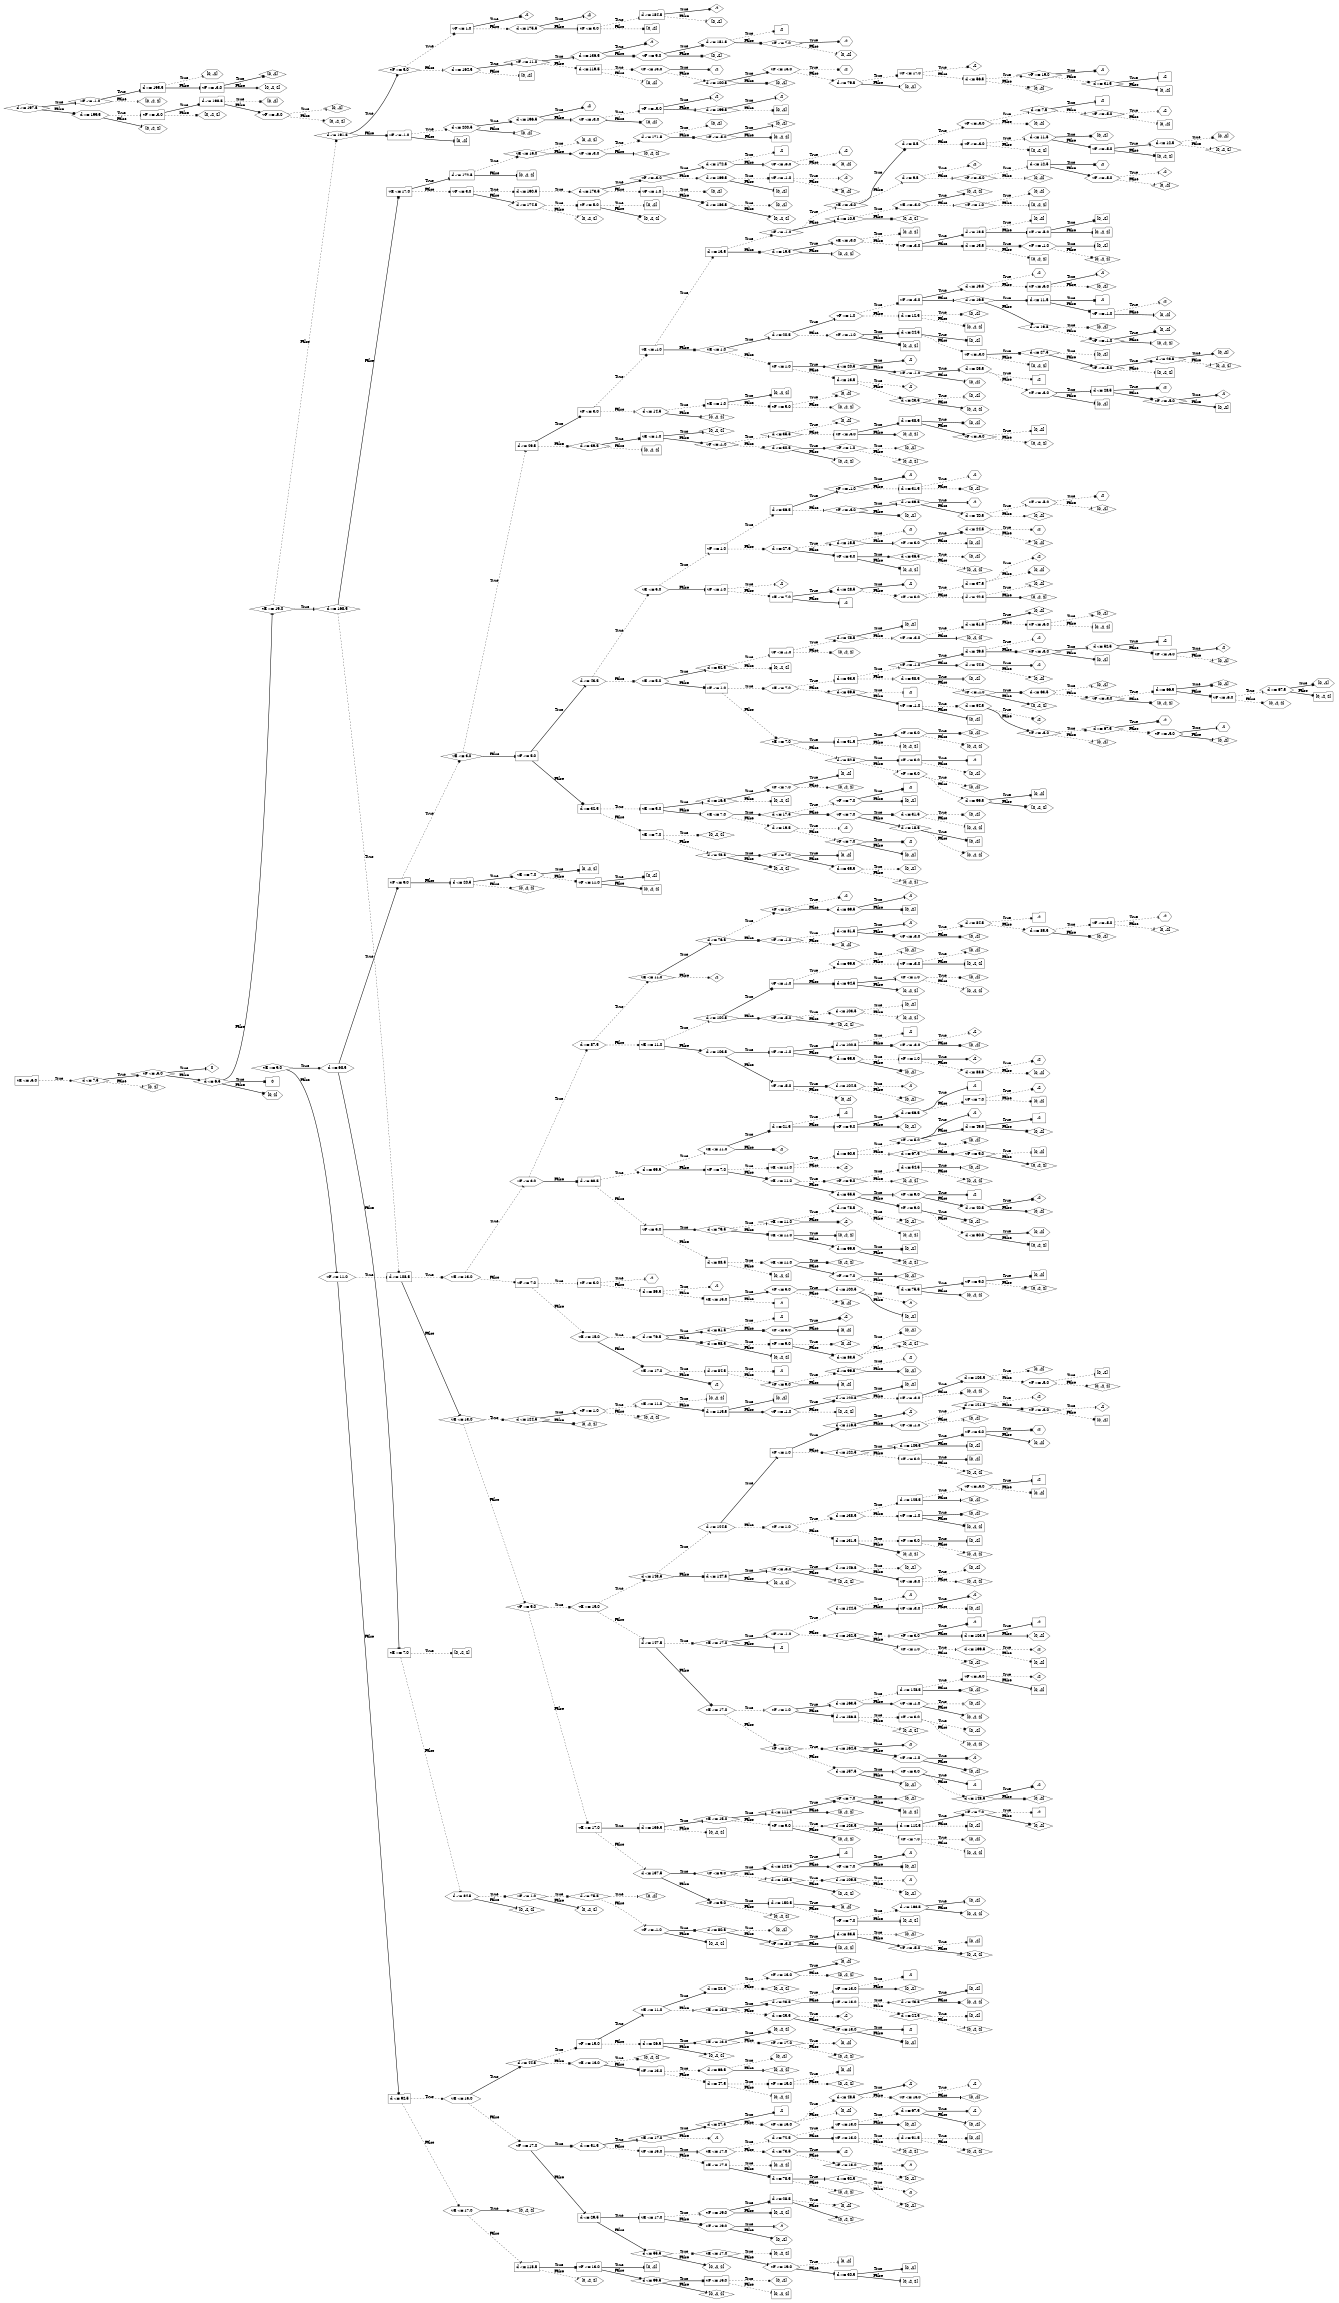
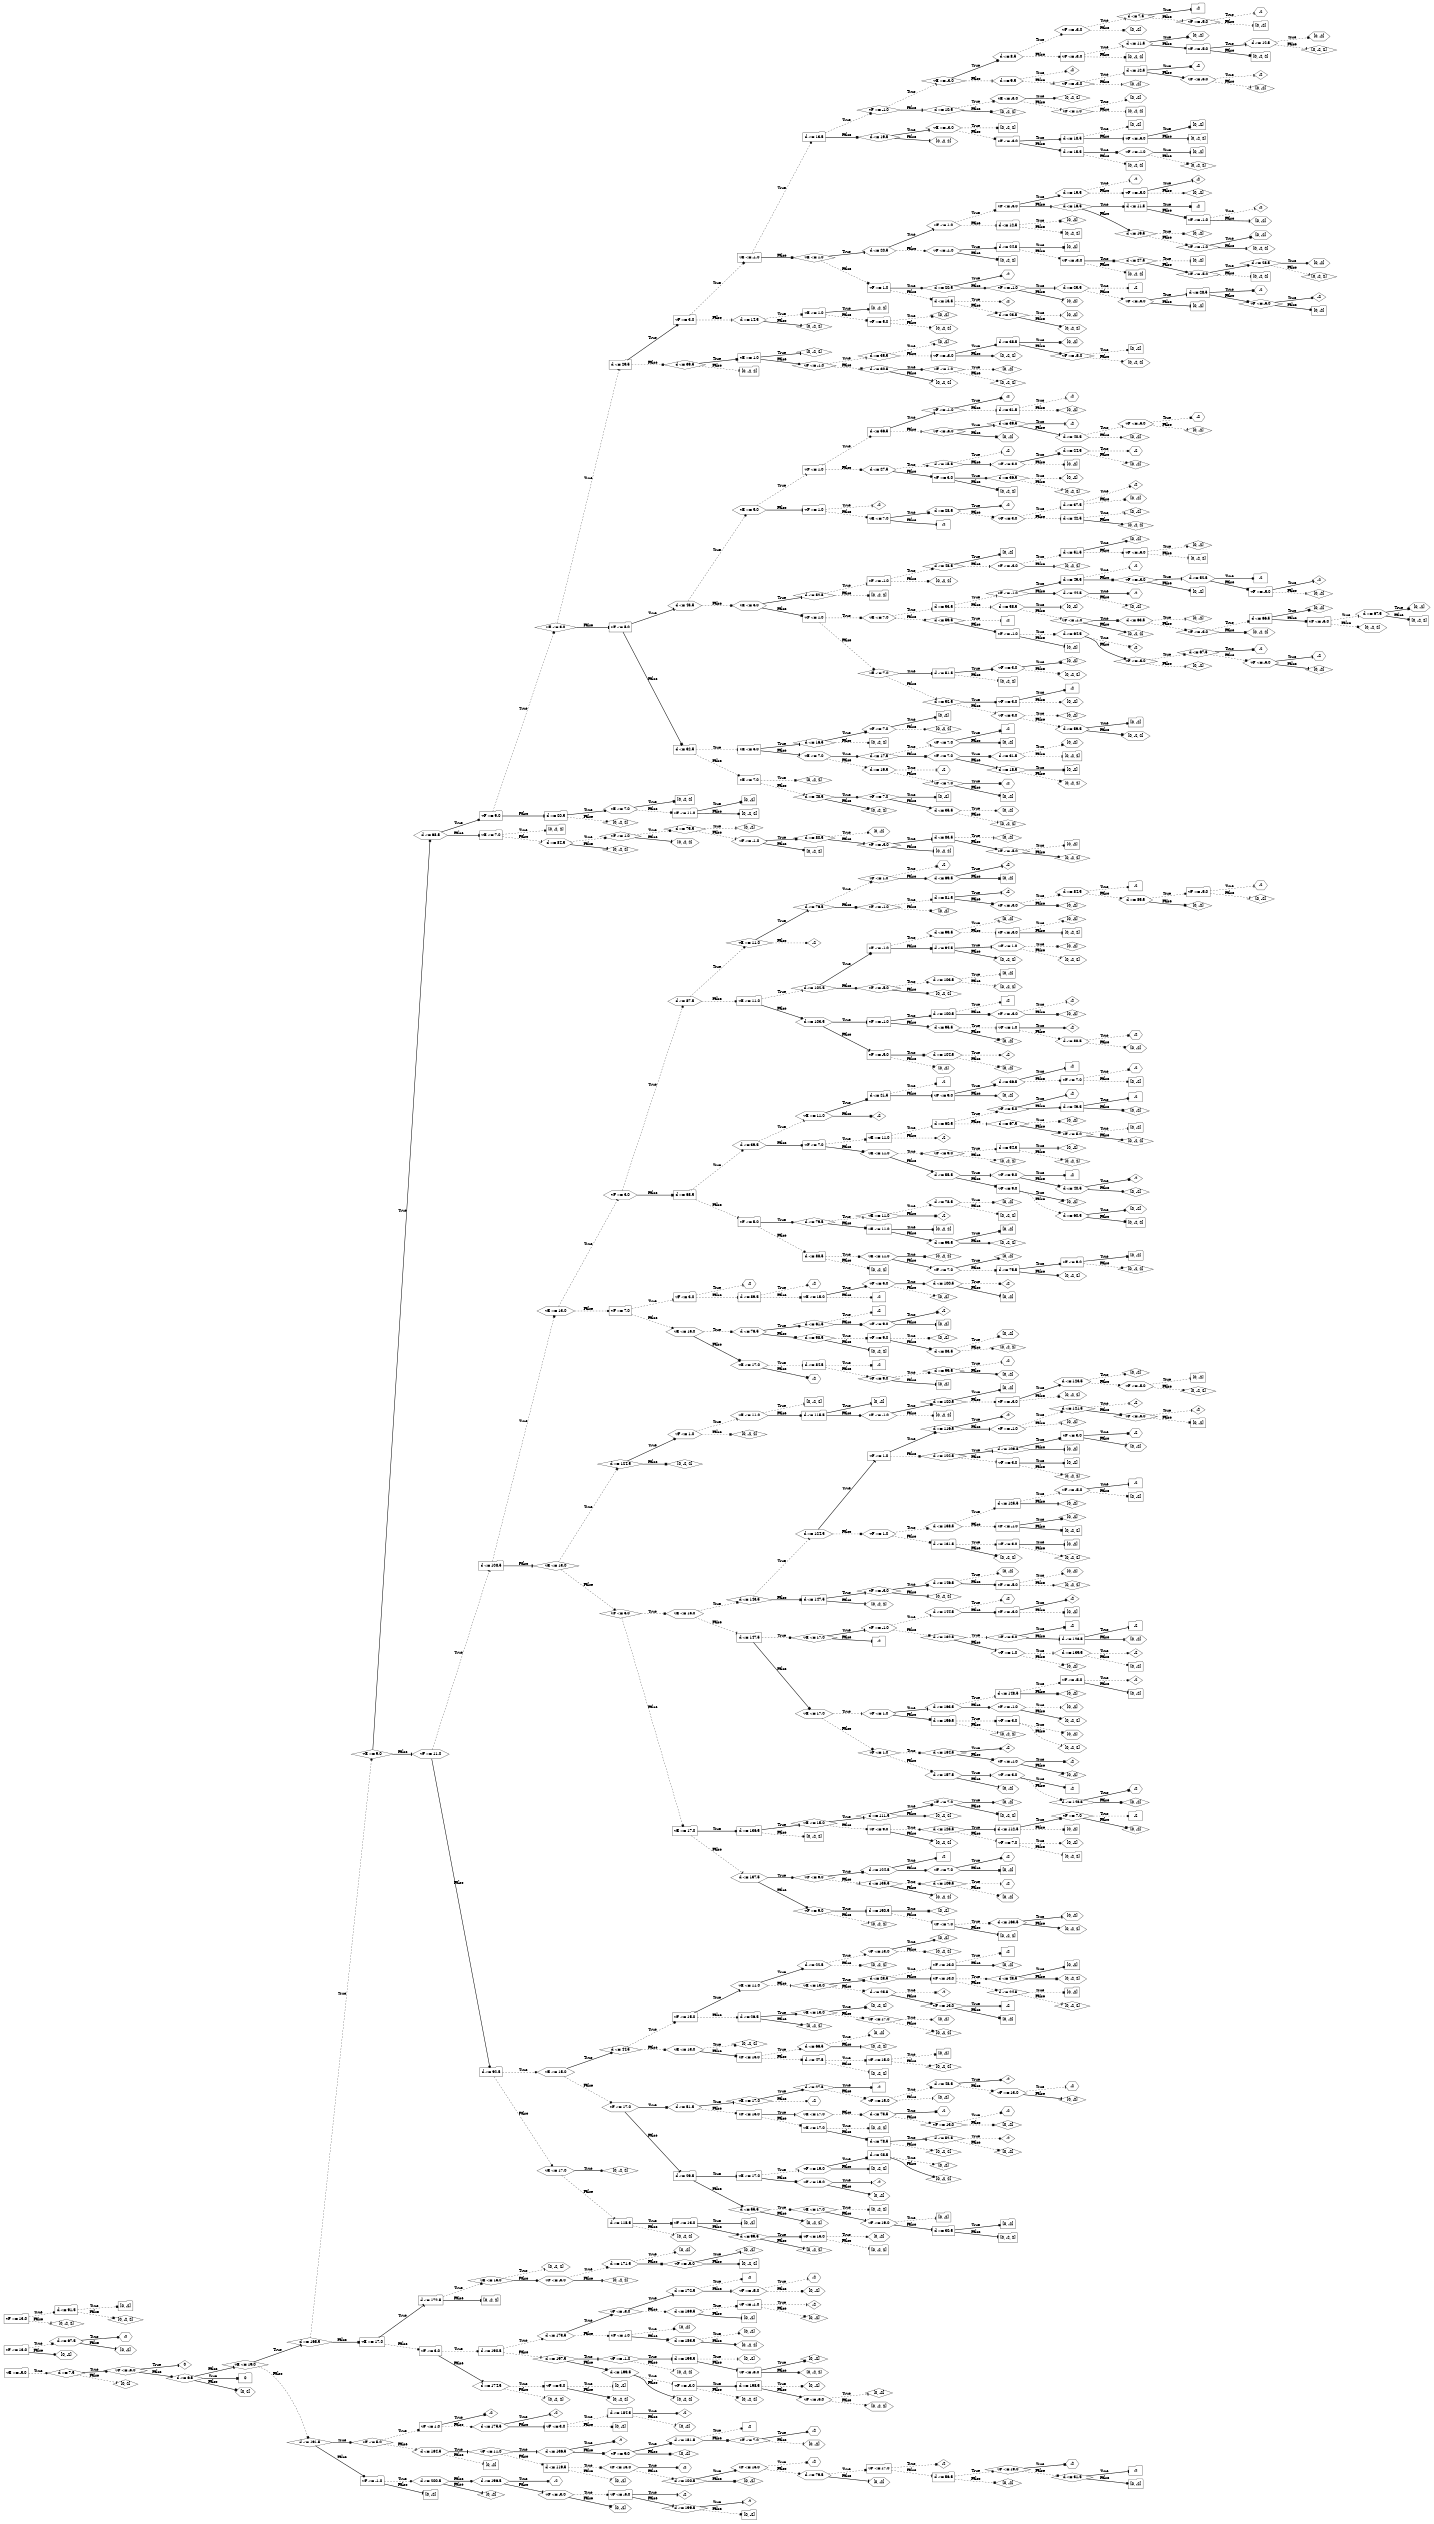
edge "d <= 200.5" -> "d <= 196.5": label "True" -> "False"
edge "d <= 168.5" -> "d <= 108.5": now "d <= 168.5" -> "vE <= 9.0"
node "d <= 72.5": removed
edge "d <= 190.5" -> "d <= 197.5": added, label "False"
